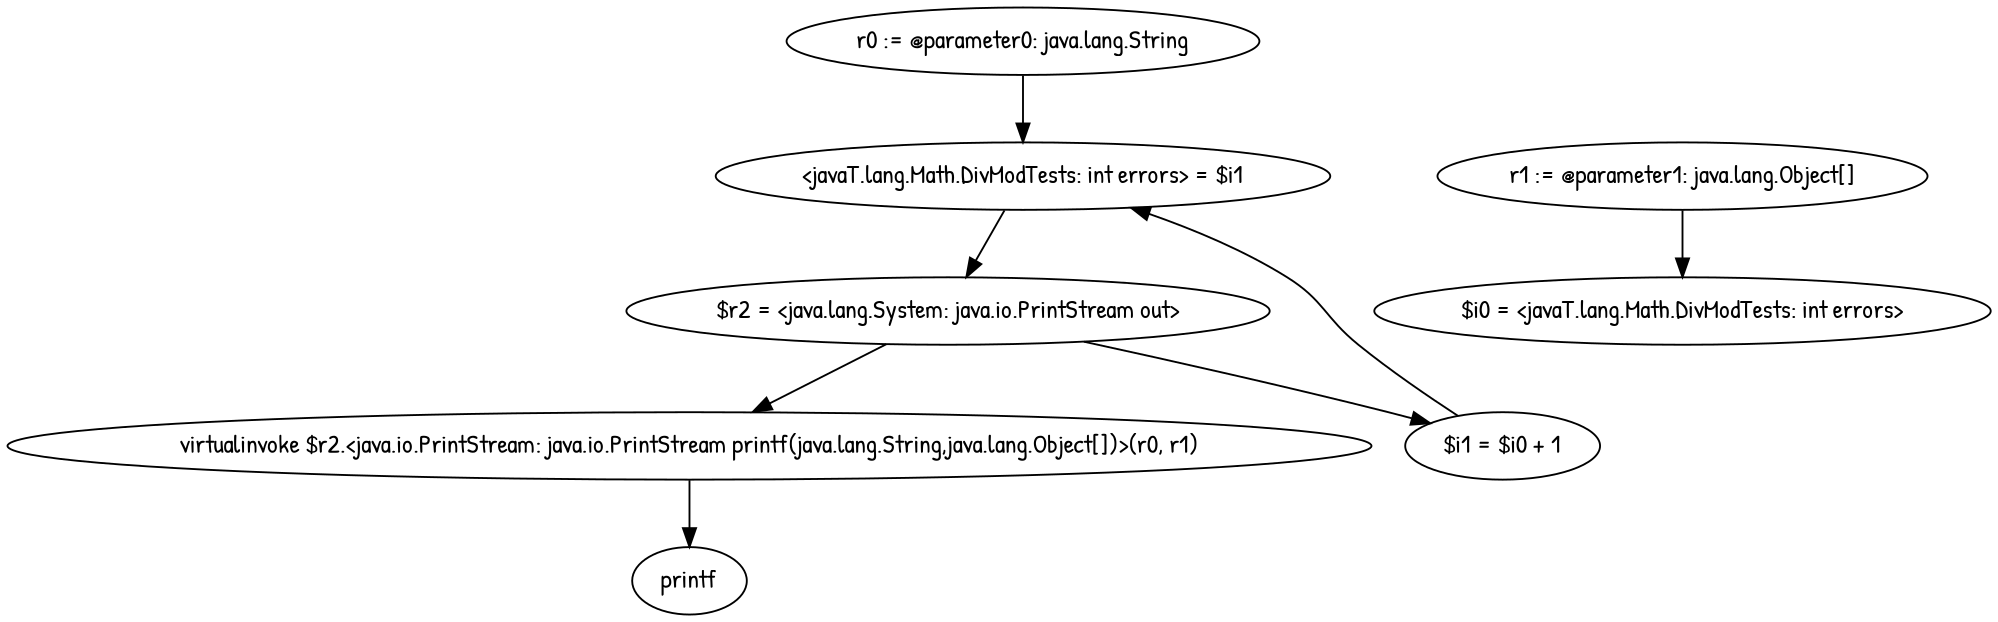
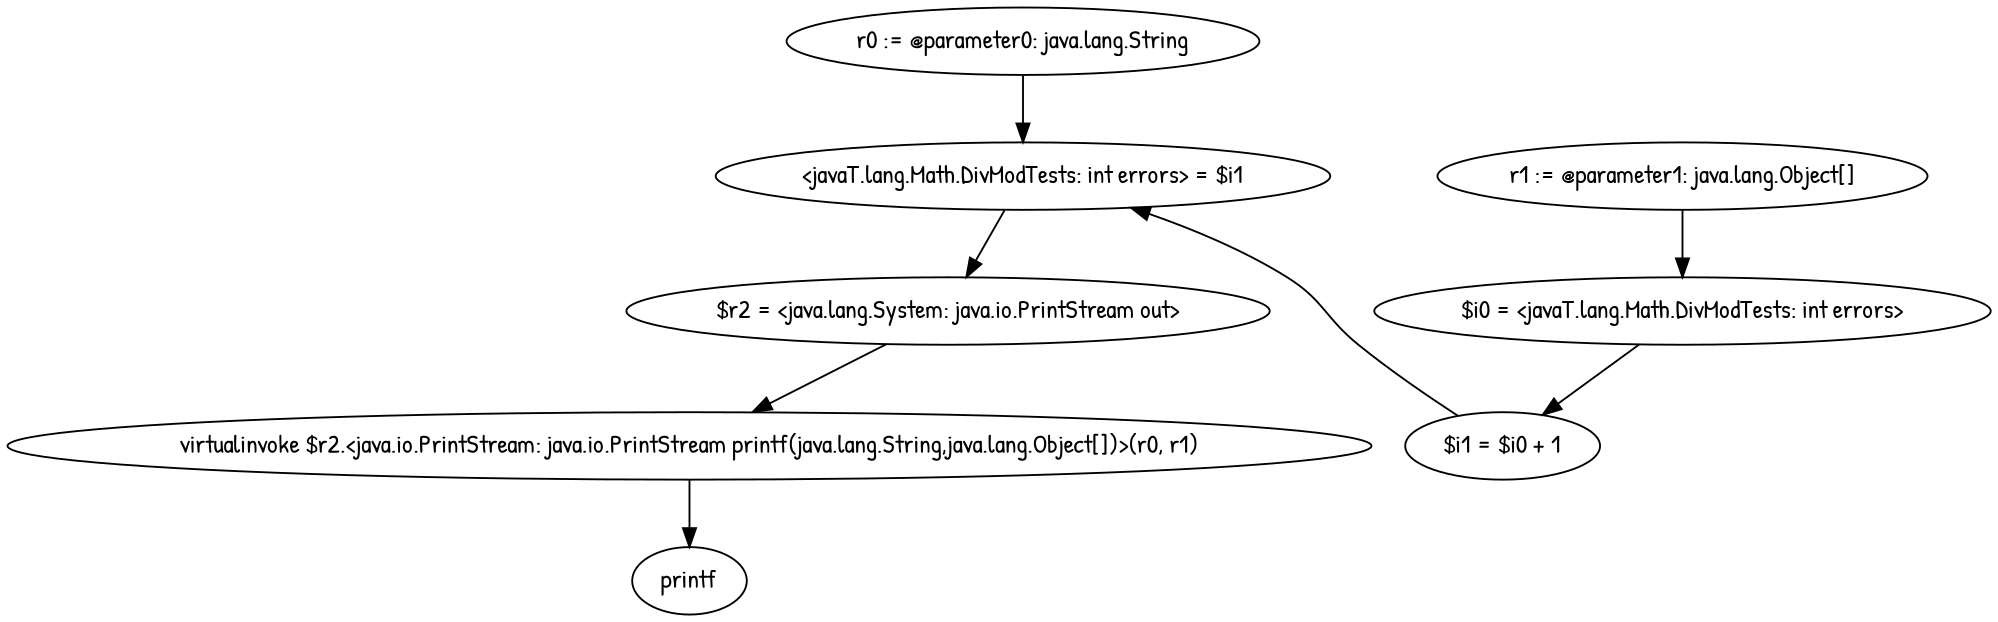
edge "$r2 = <java.lang.System: java.io.PrintStream out>" -> "$i1 = $i0 + 1": now "$i0 = <javaT.lang.Math.DivModTests: int errors>" -> "$i1 = $i0 + 1"
